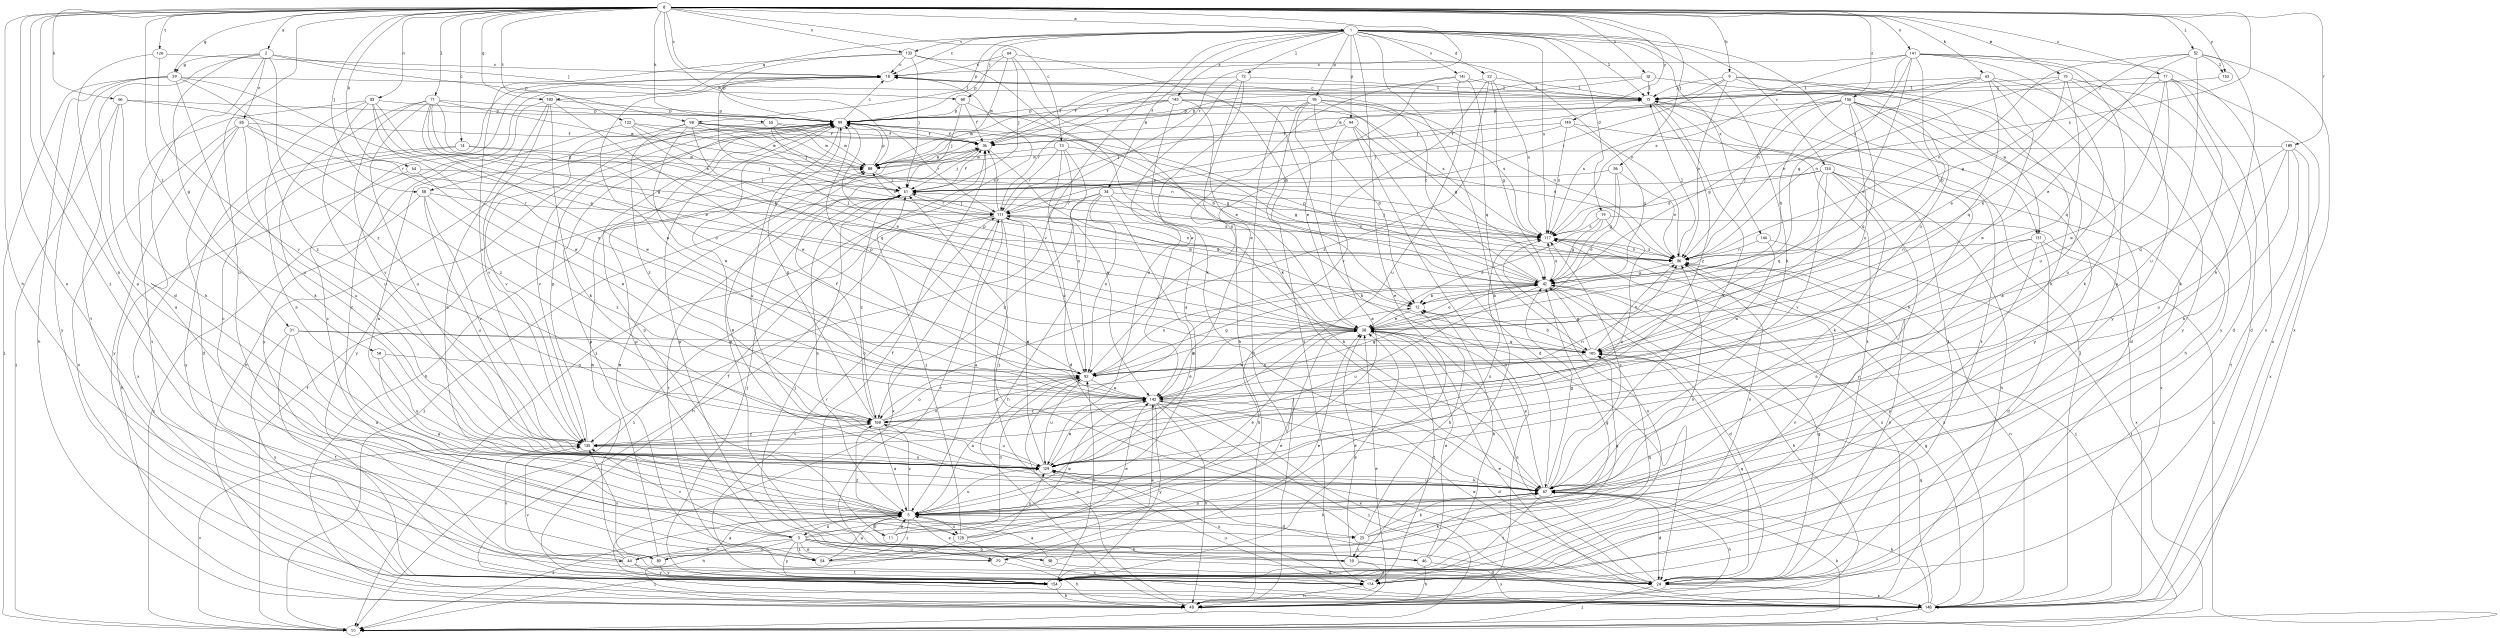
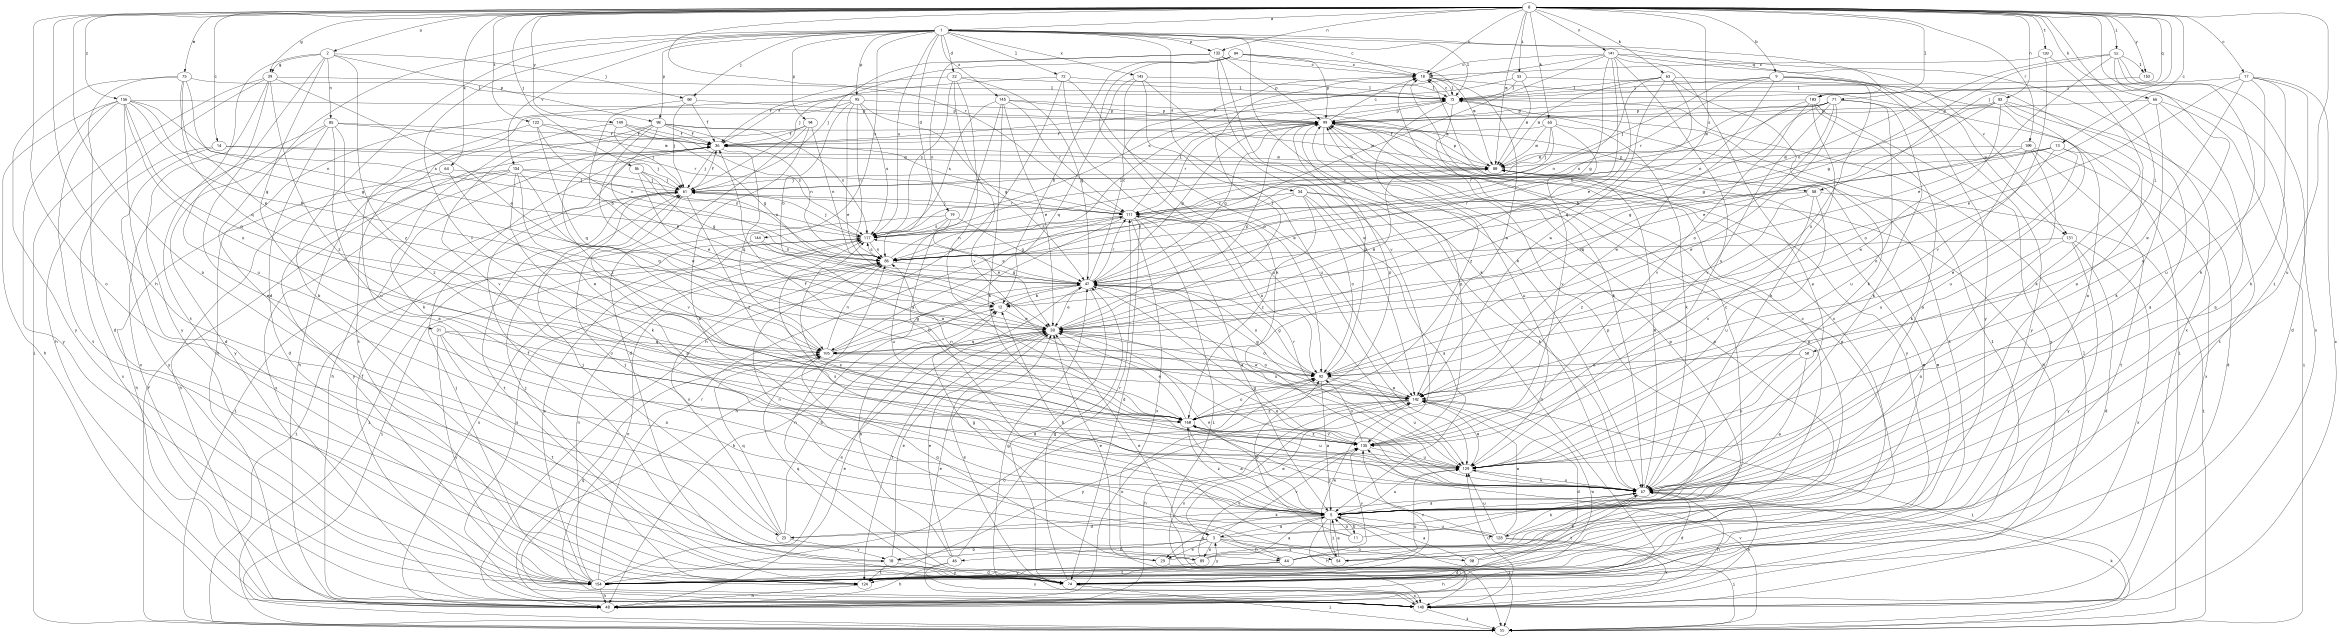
edge "1" -> "133": label "v" -> "p"
edge "65" -> "67": added, label "k"
edge "3" -> "154": reversed
